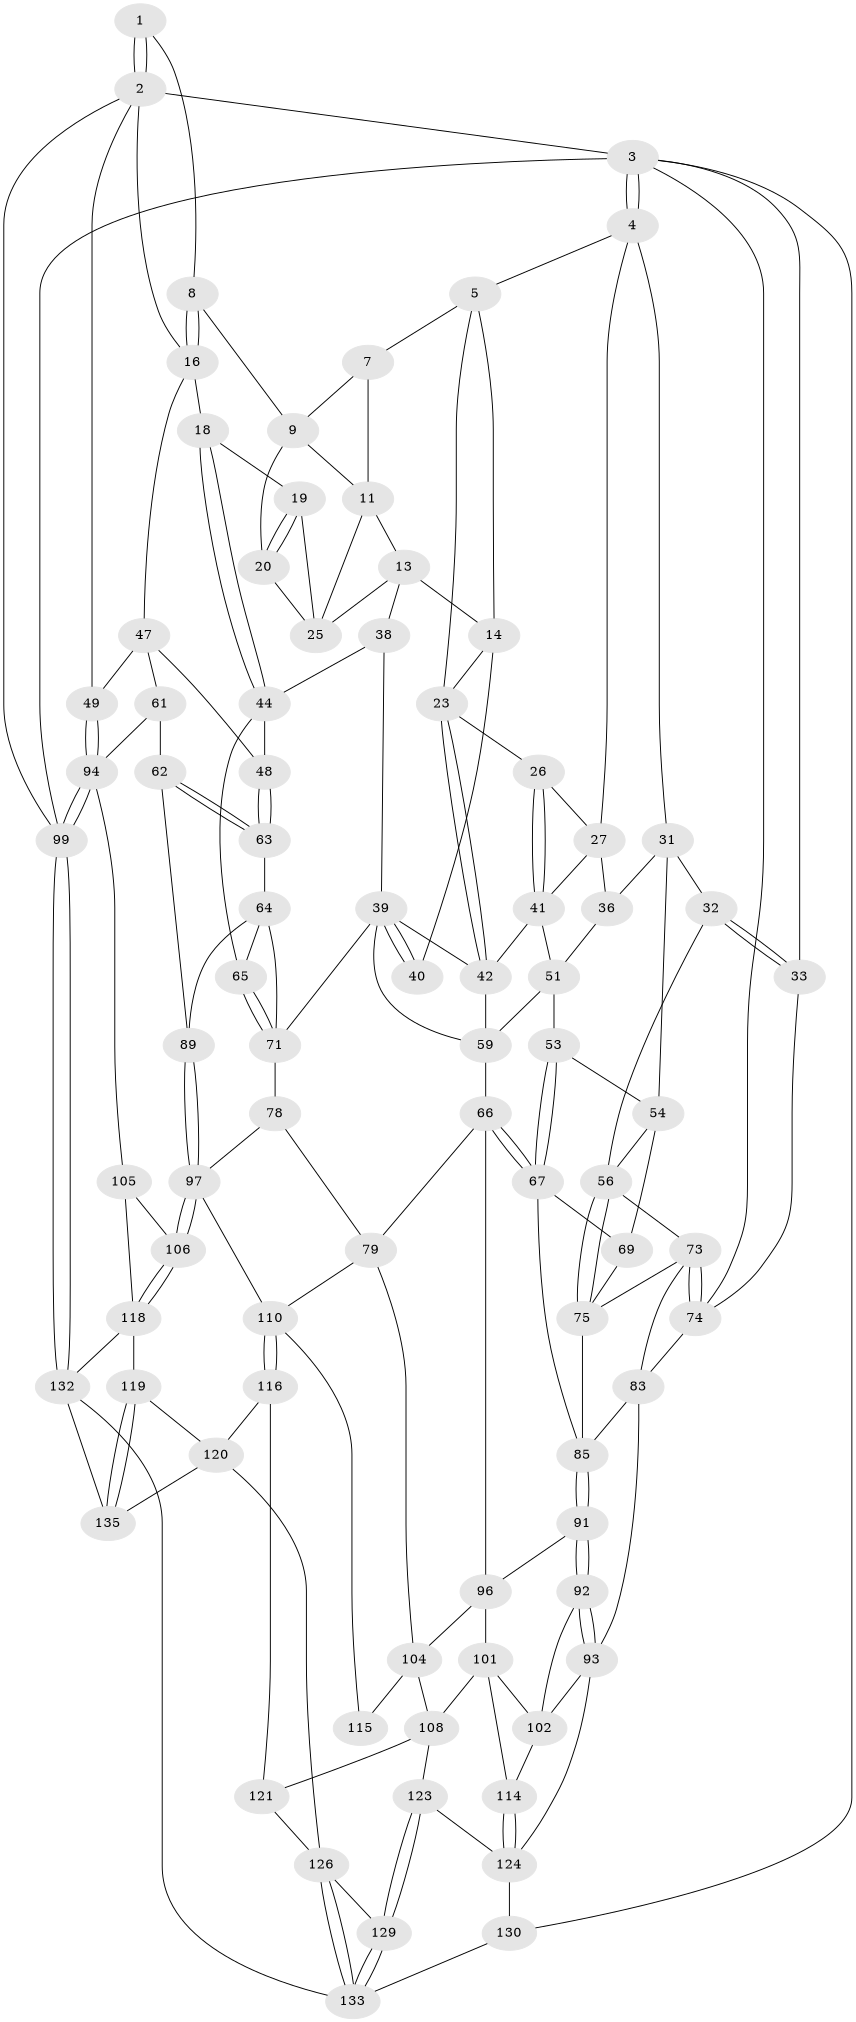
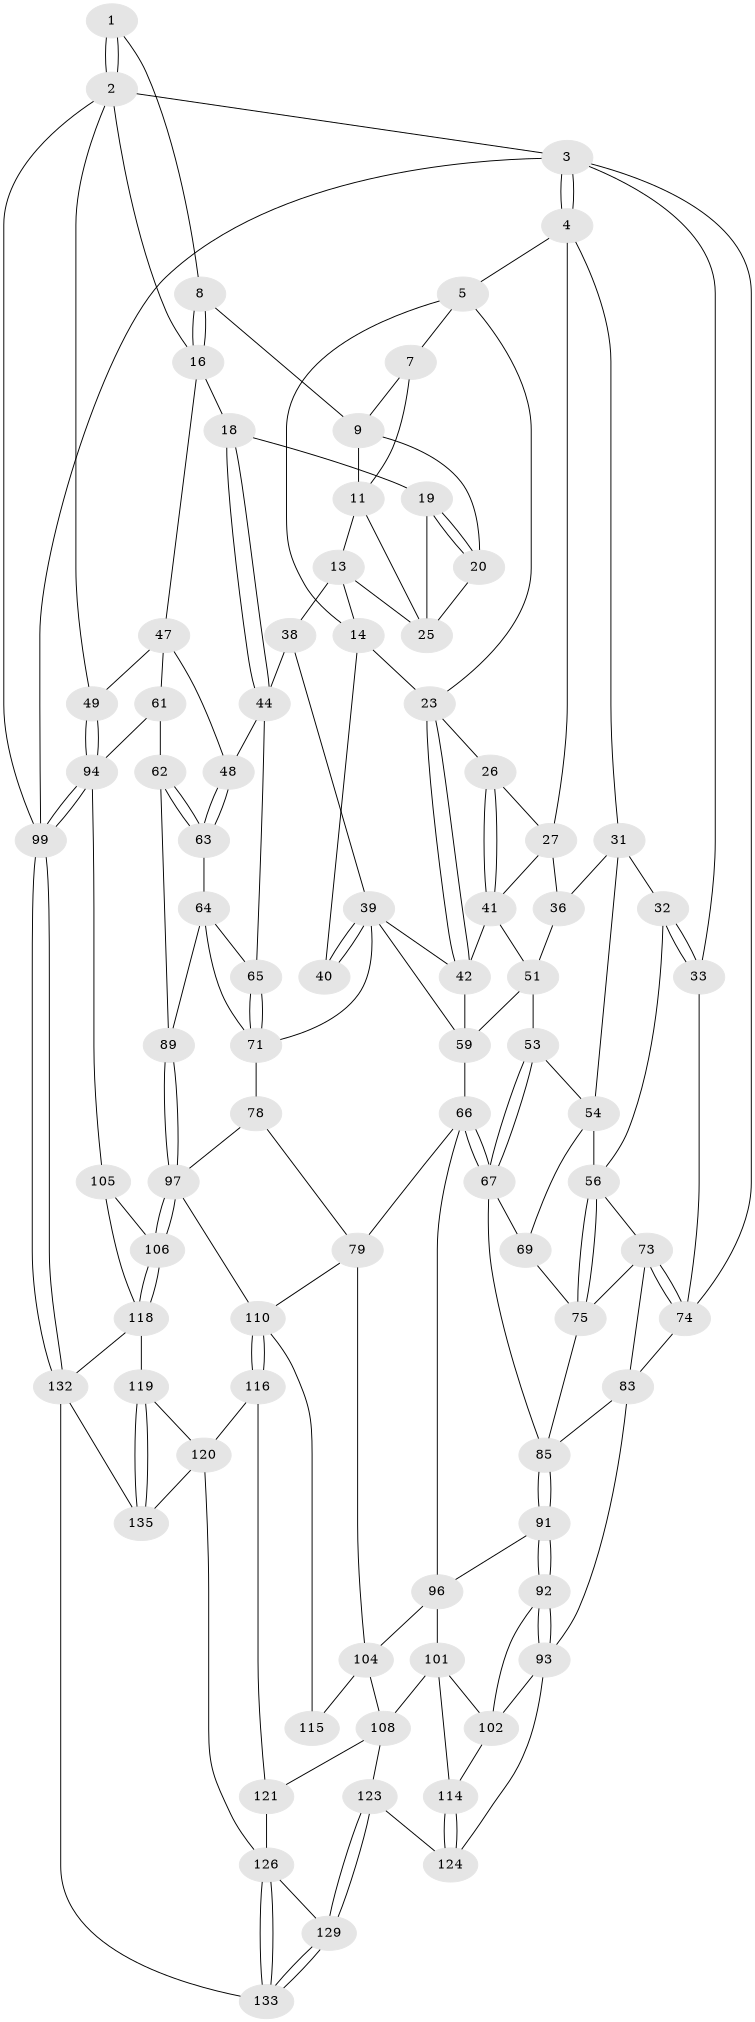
node "130": removed
